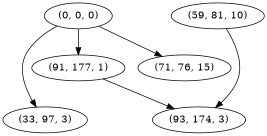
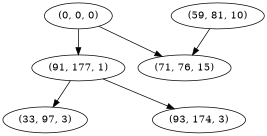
edge "(0, 0, 0)" -> "(33, 97, 3)": now "(91, 177, 1)" -> "(33, 97, 3)"
edge "(59, 81, 10)" -> "(93, 174, 3)": now "(59, 81, 10)" -> "(71, 76, 15)"
